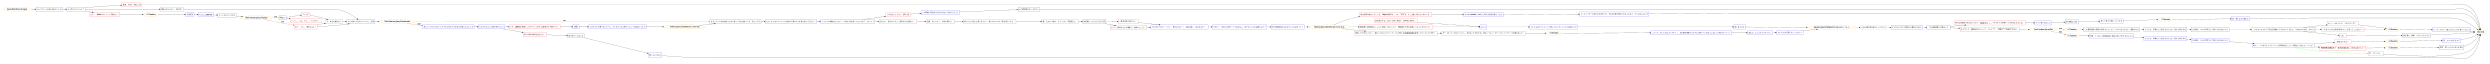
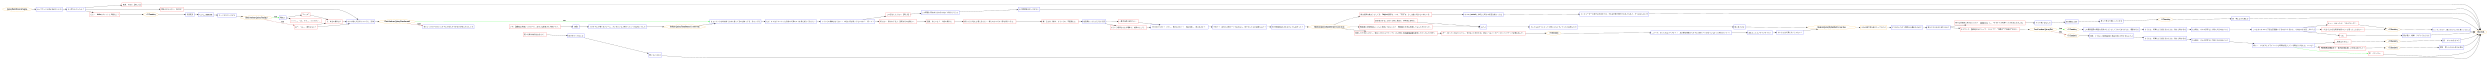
node "んでオレはソレに線引きをしたい": removed
node "Boolean QuincyToySoldier2 is now 残されてるよ.": label "Boolean QuincyToySoldier2 is now 残されてるよ." -> "Boolean QuincyToySoldier2 is now true."
node "だが結局最後には捕まった": label "だが結局最後には捕まった" -> "彼らに入り込むと感じるんだ"
